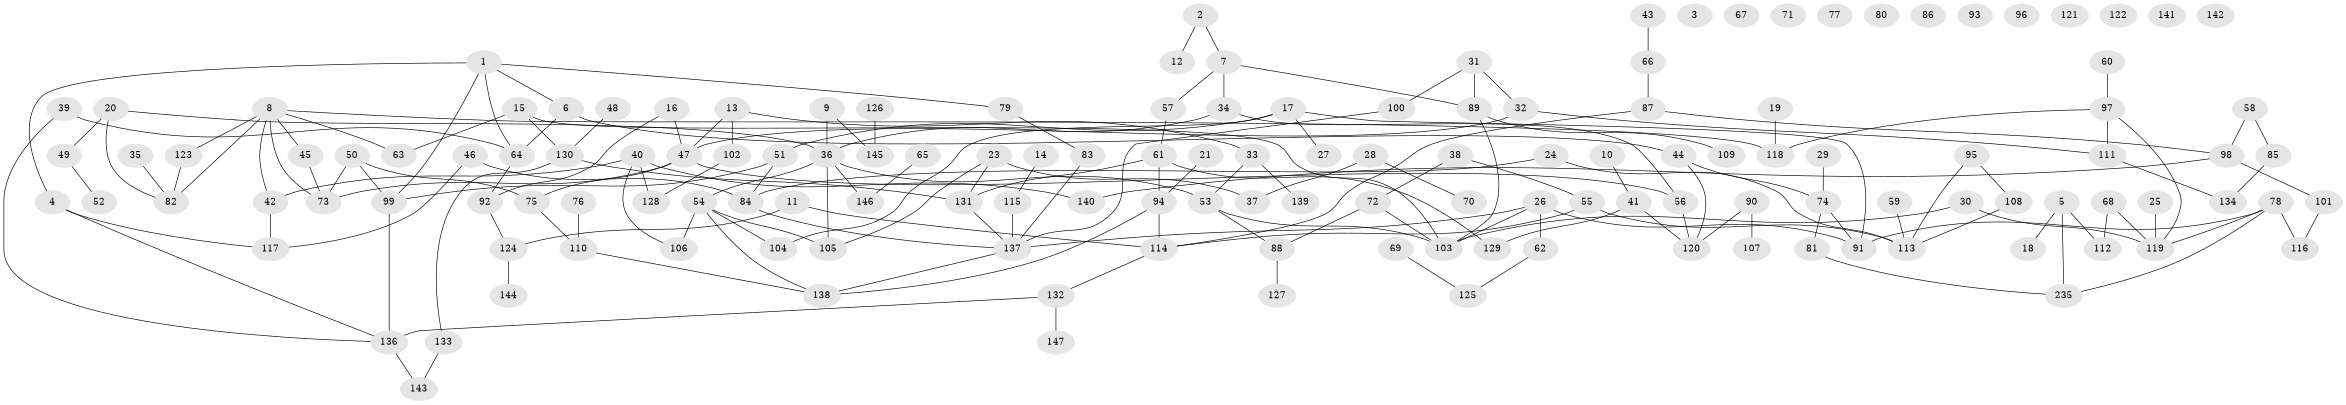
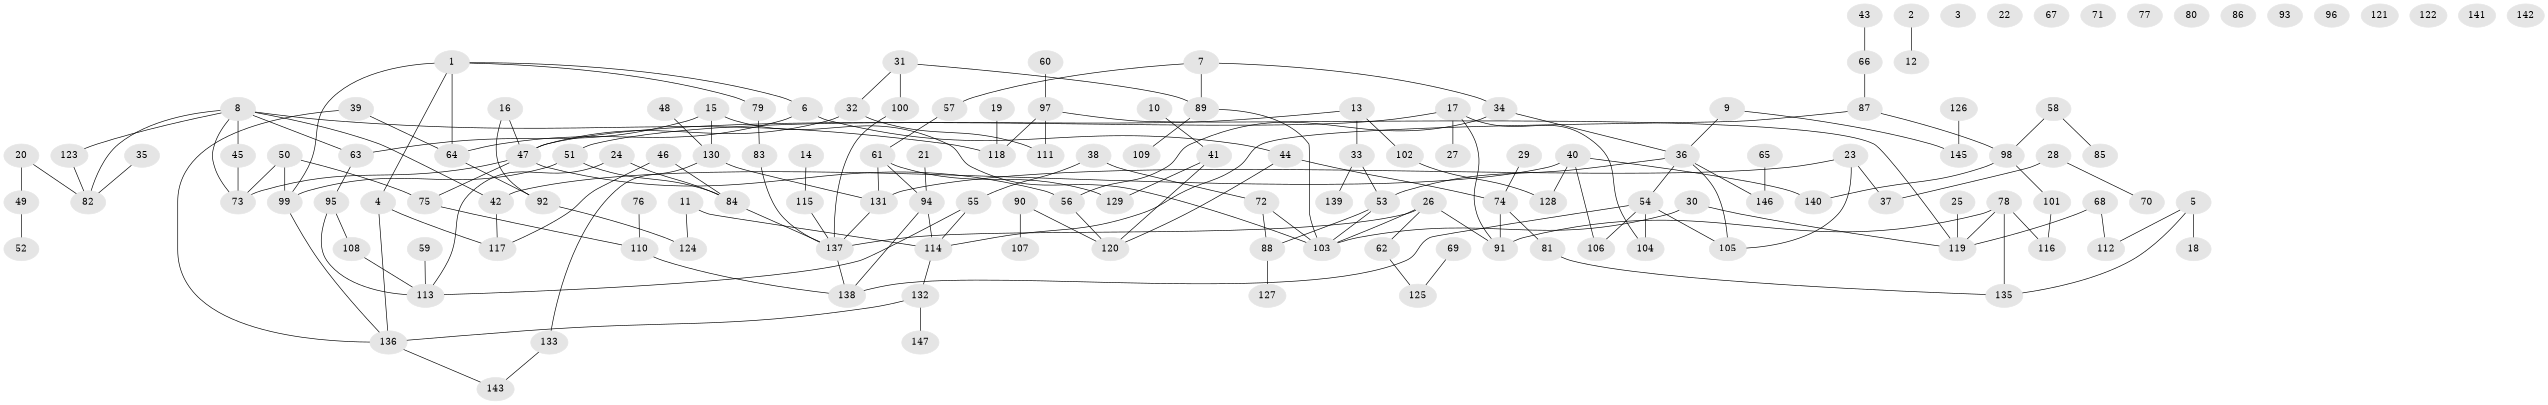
node "22": added
edge "2" -- "7": removed
edge "20" -- "36": removed
edge "63" -- "95": added
node "134": removed
node "144": removed
node "235": label "235" -> "135"
